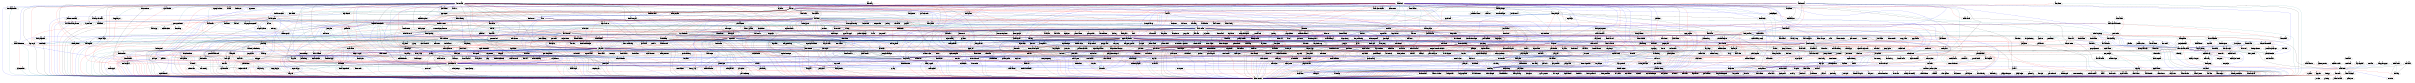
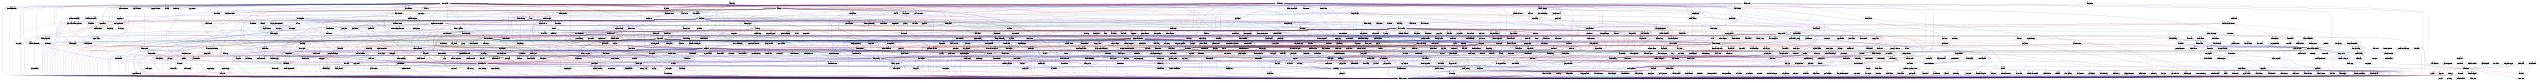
node "peter korsgaard": removed
